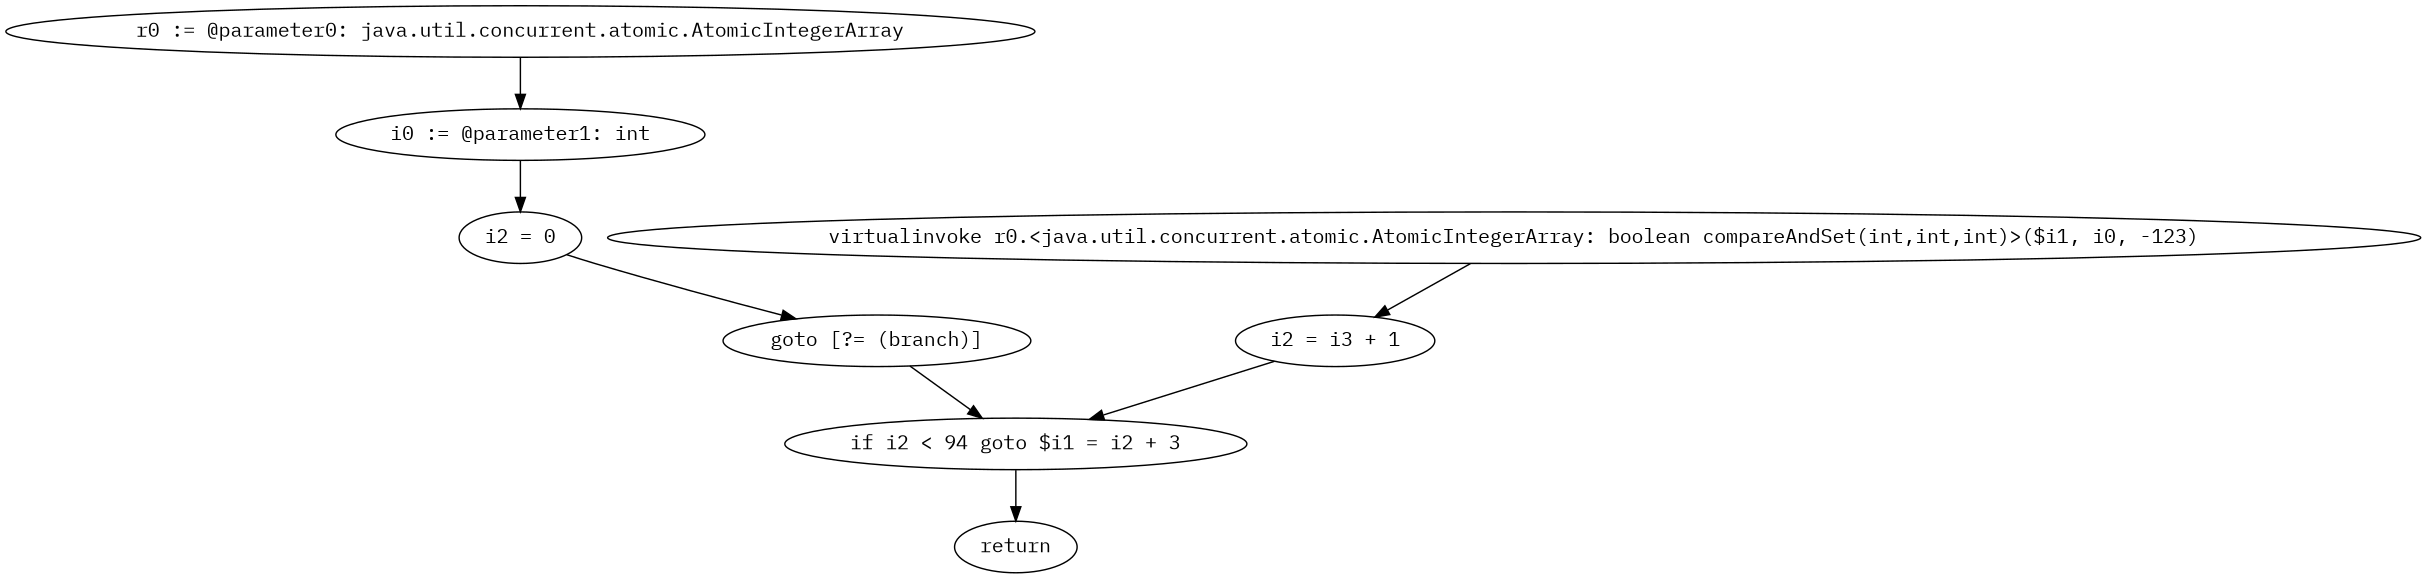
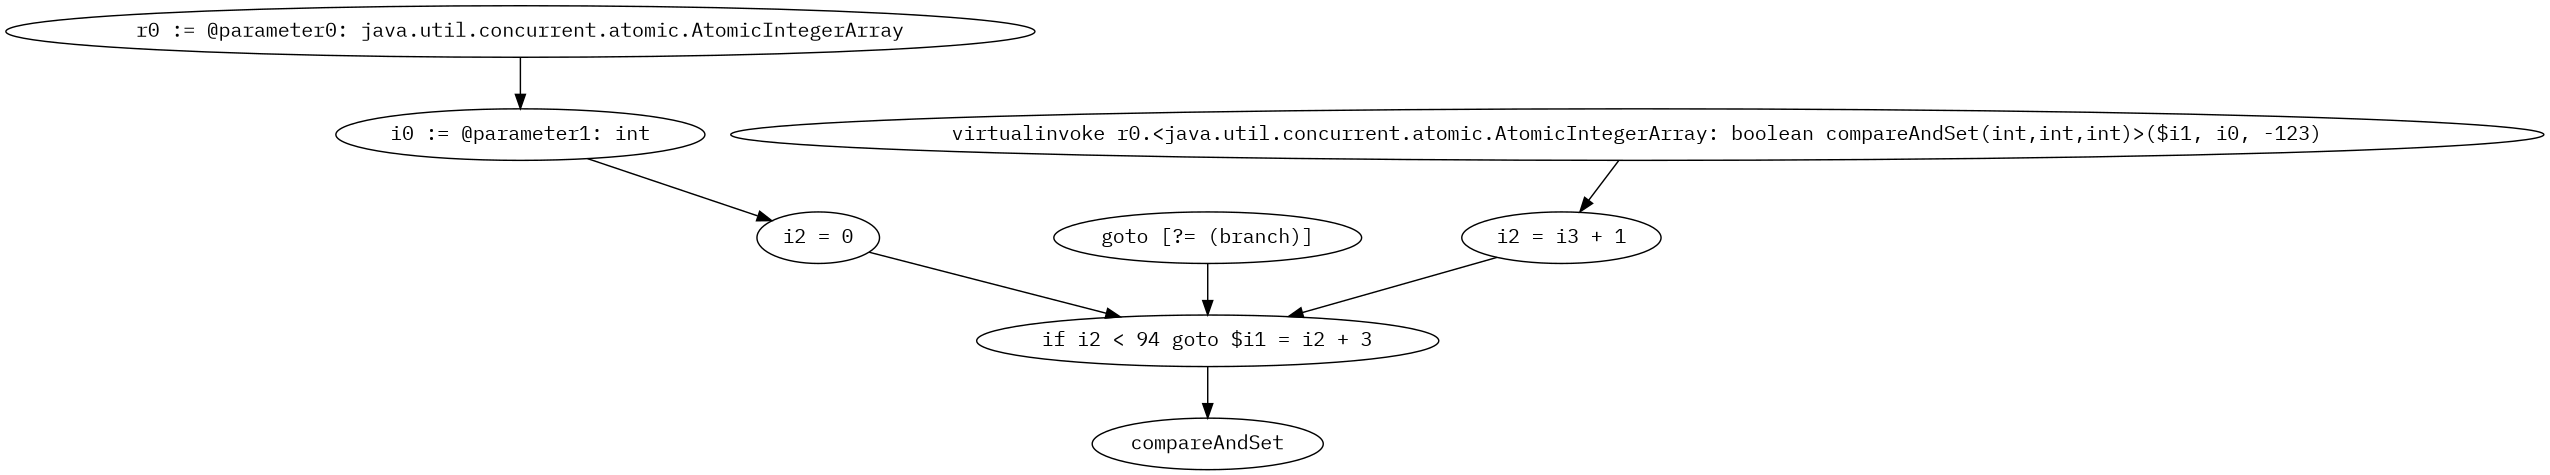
edge "i2 = 0" -> "goto [?= (branch)]": now "i2 = 0" -> "if i2 < 94 goto $i1 = i2 + 3"
node "return": label "return" -> "compareAndSet"
